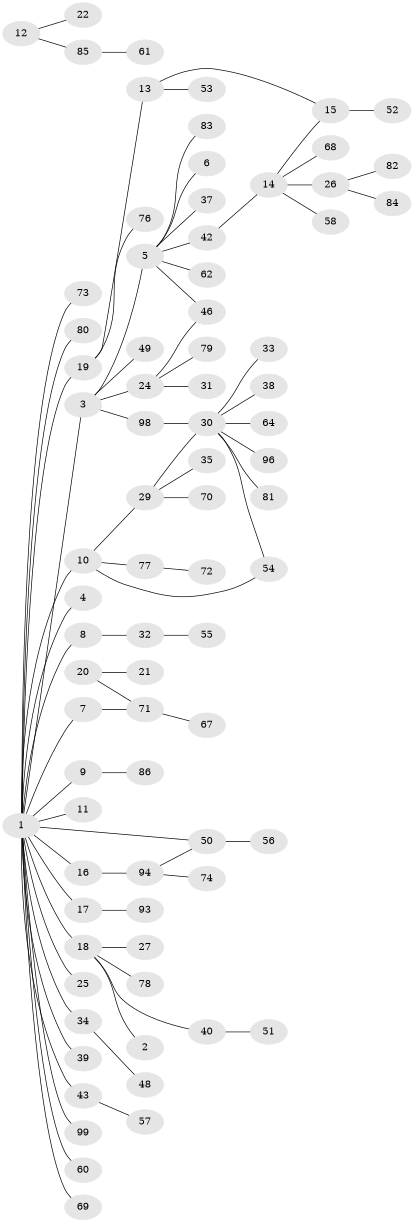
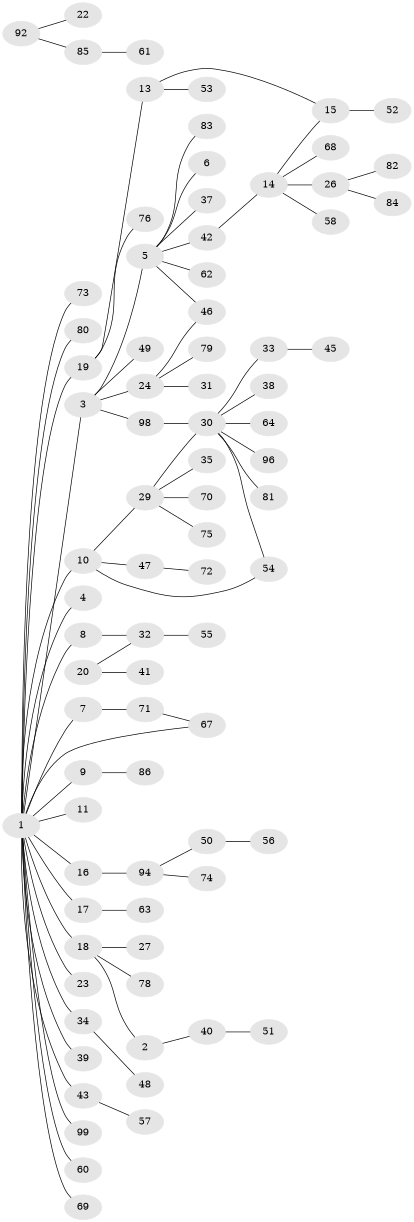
node "12": label "12" -> "92"
node "45": added
node "75": added
node "77": label "77" -> "47"
node "21": label "21" -> "41"
edge "20" -- "71": now "20" -- "32"
edge "1" -- "50": now "1" -- "67"
node "93": label "93" -> "63"
node "25": label "25" -> "23"
edge "18" -- "40": now "2" -- "40"
